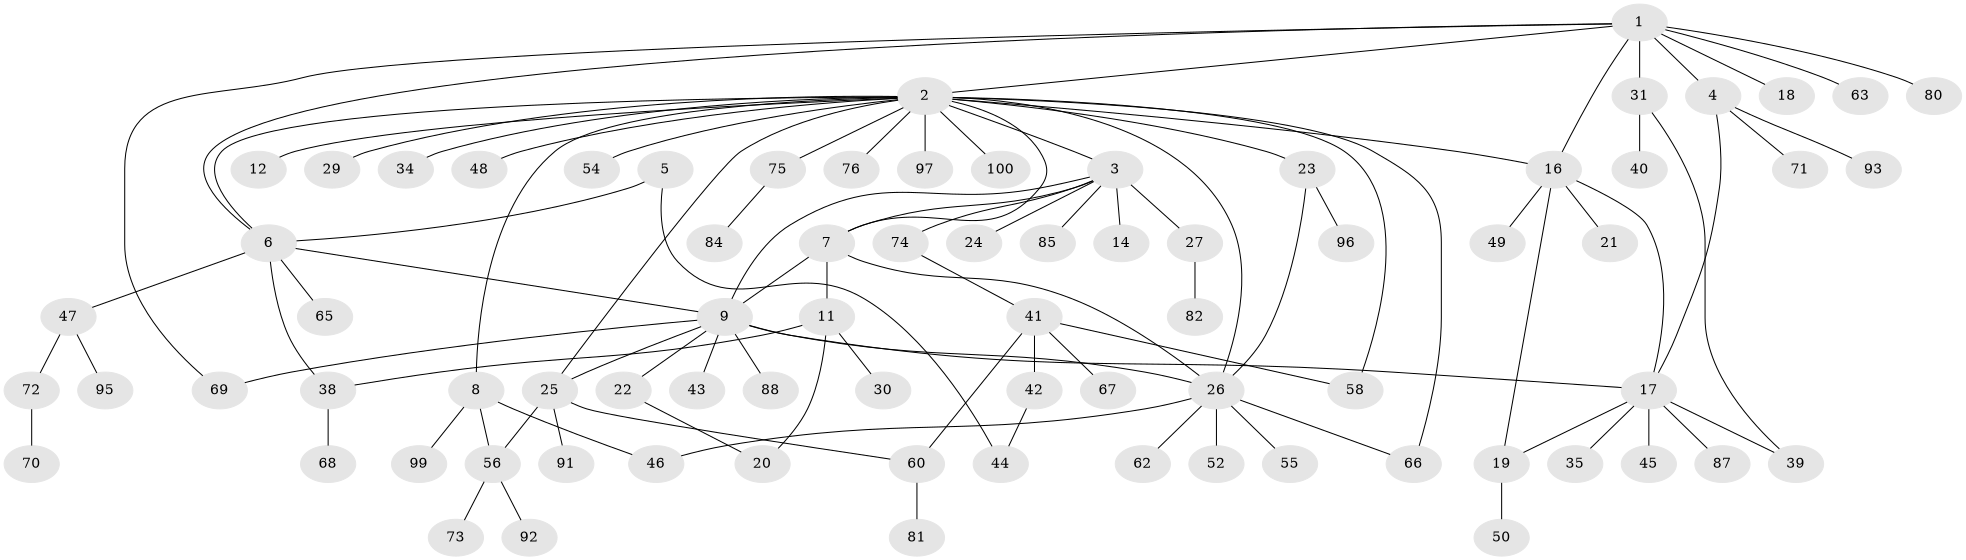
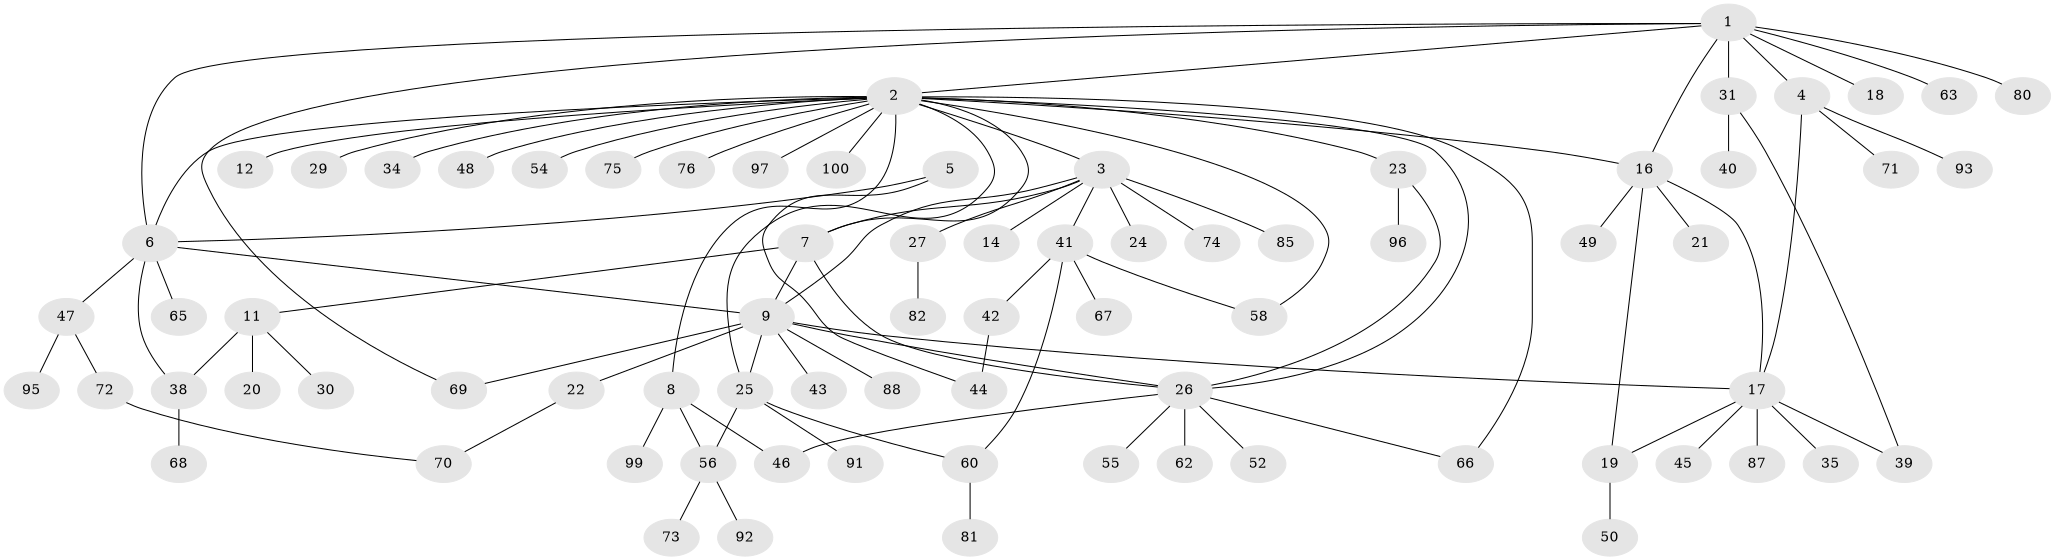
node "84": removed
edge "74" -- "41": now "3" -- "41"
edge "22" -- "20": now "22" -- "70"
